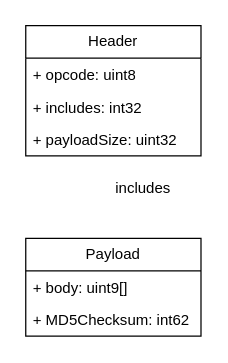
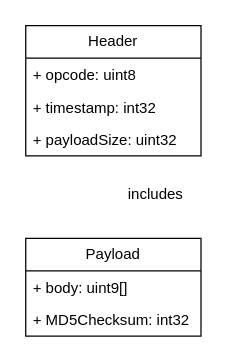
node "+ includes: int32": label "+ includes: int32" -> "+ timestamp: int32"
node "includes": moved (143, 188) -> (156, 194)
node "+ MD5Checksum: int62": label "+ MD5Checksum: int62" -> "+ MD5Checksum: int32"
